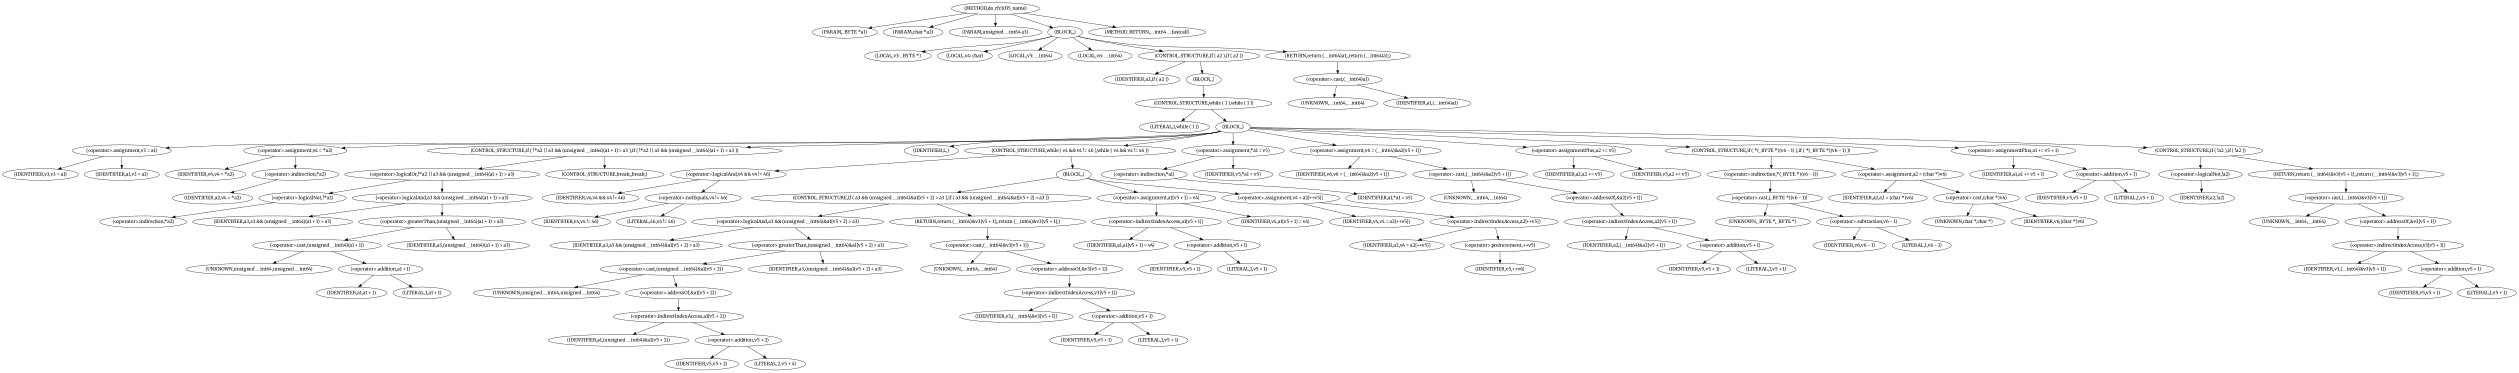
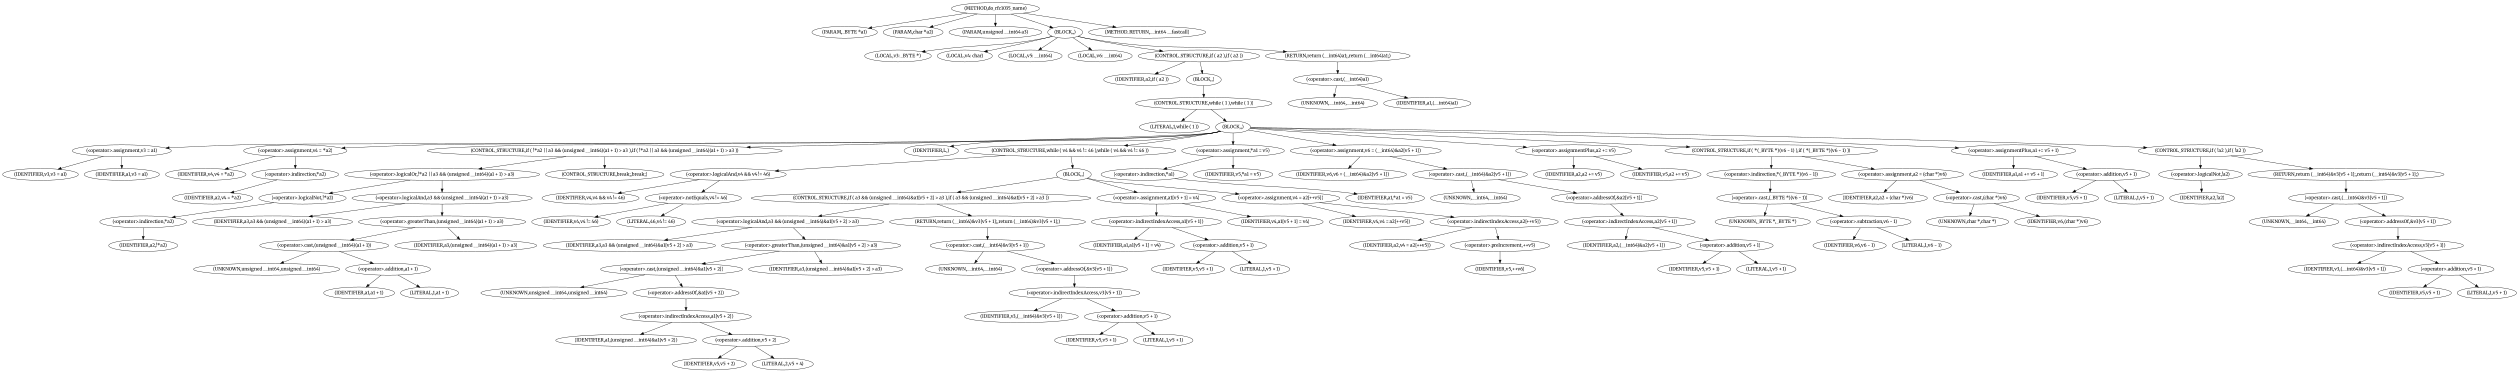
node "(IDENTIFIER,a2,!*a2)": added
